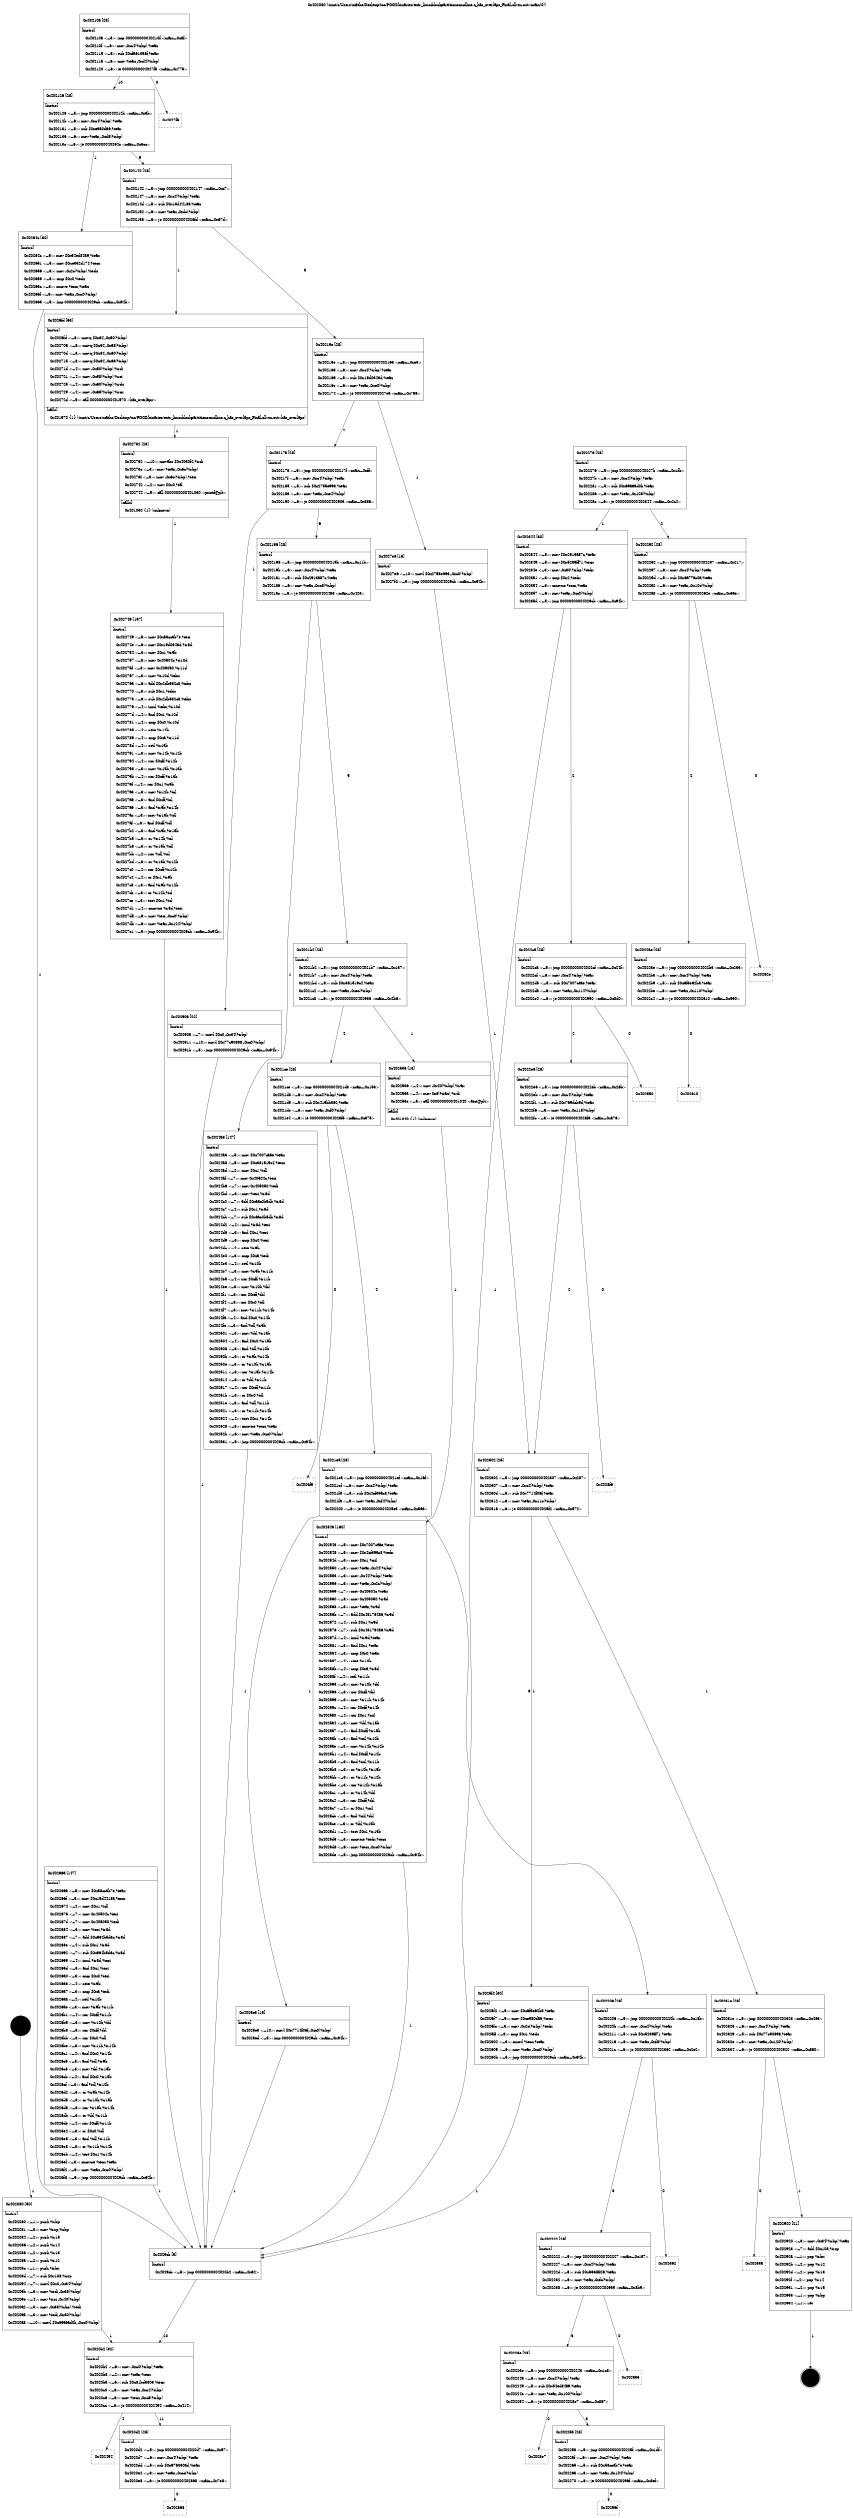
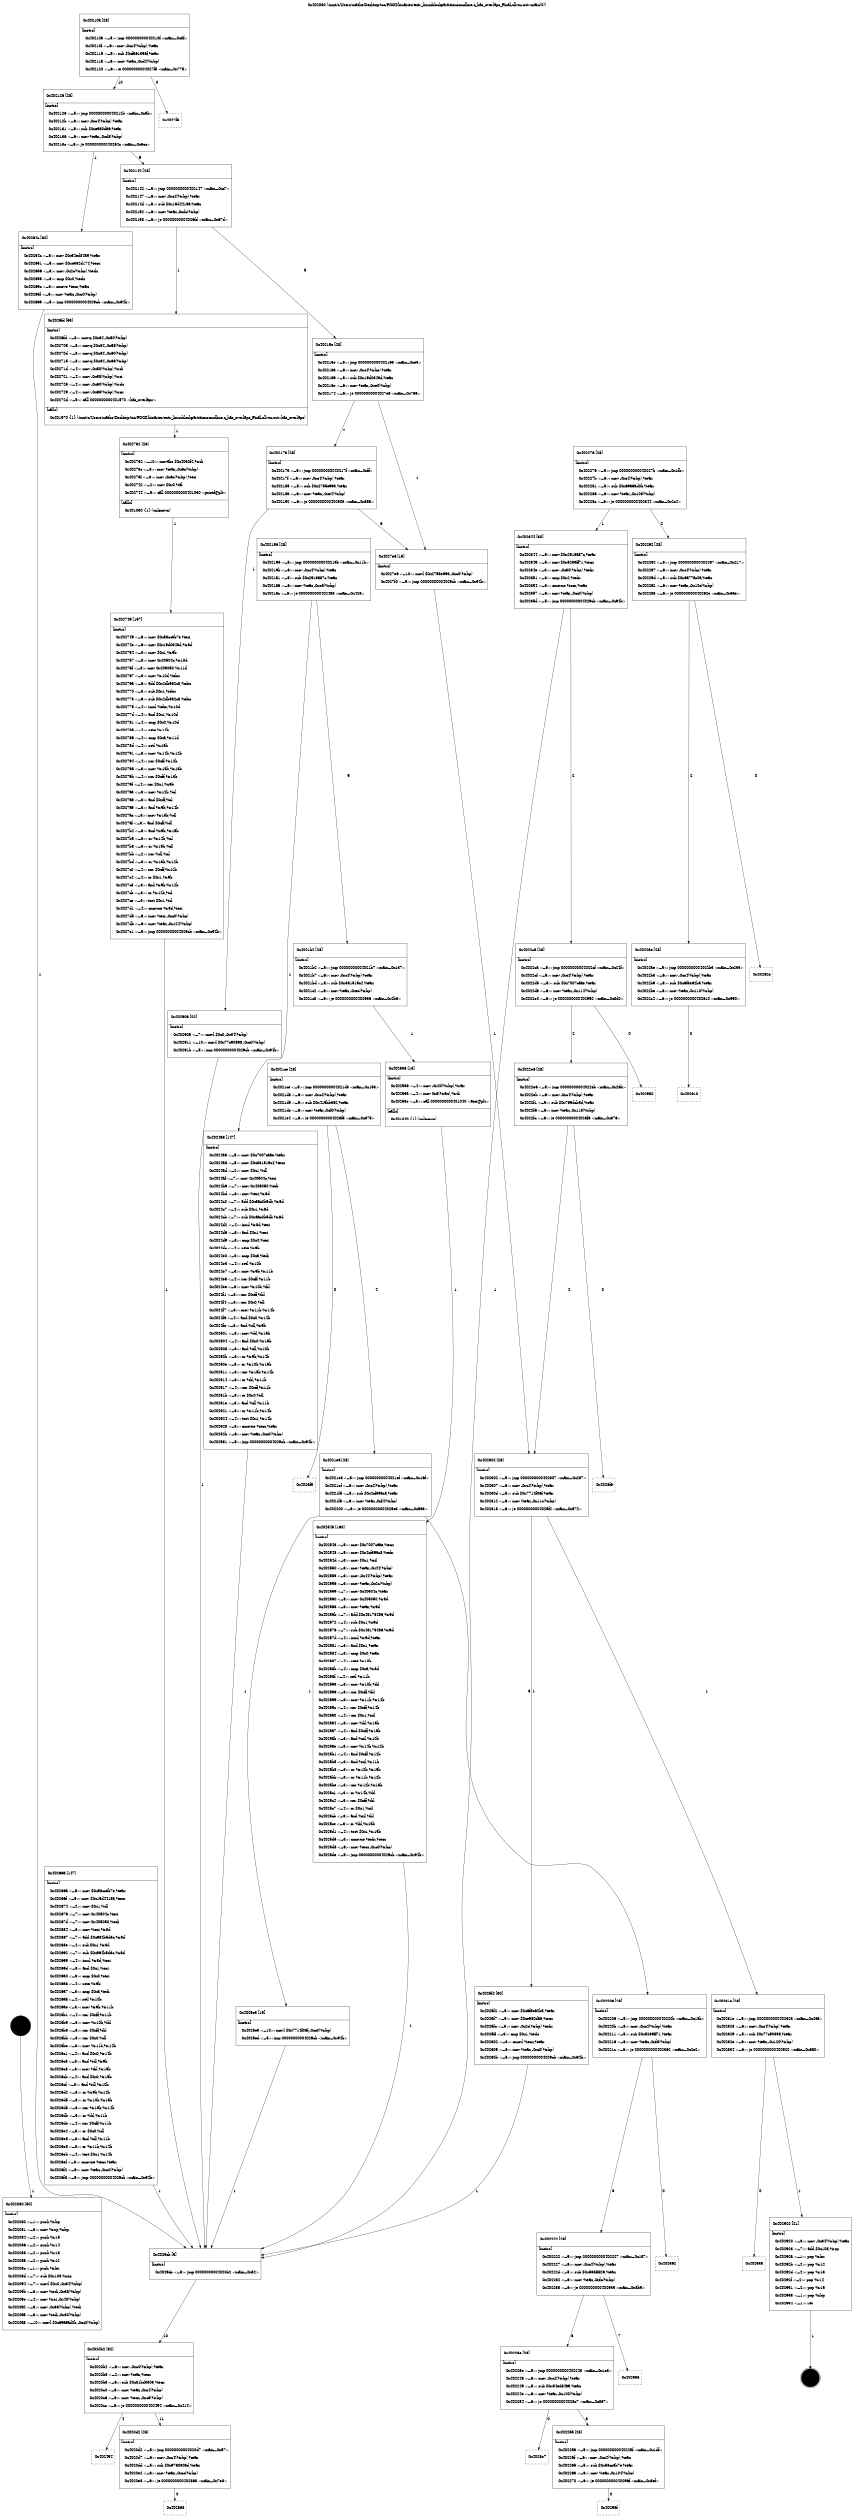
edge "0x40217a [28]" -> "0x402196 [28]": now "0x40217a [28]" -> "0x4027e6 [15]"
edge "0x4021b2 [28]" -> "0x4021ce [28]": removed, label "4"
edge "0x402080 [50]" -> "0x4020b2 [32]": removed, label "1"
edge "0x402222 [28]" -> "0x402935": label " 0" -> " 7"
